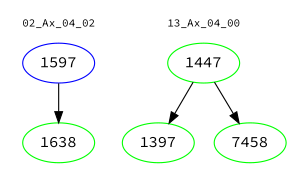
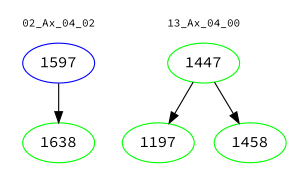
node "1397": label "1397" -> "1197"
node "7458": label "7458" -> "1458"
